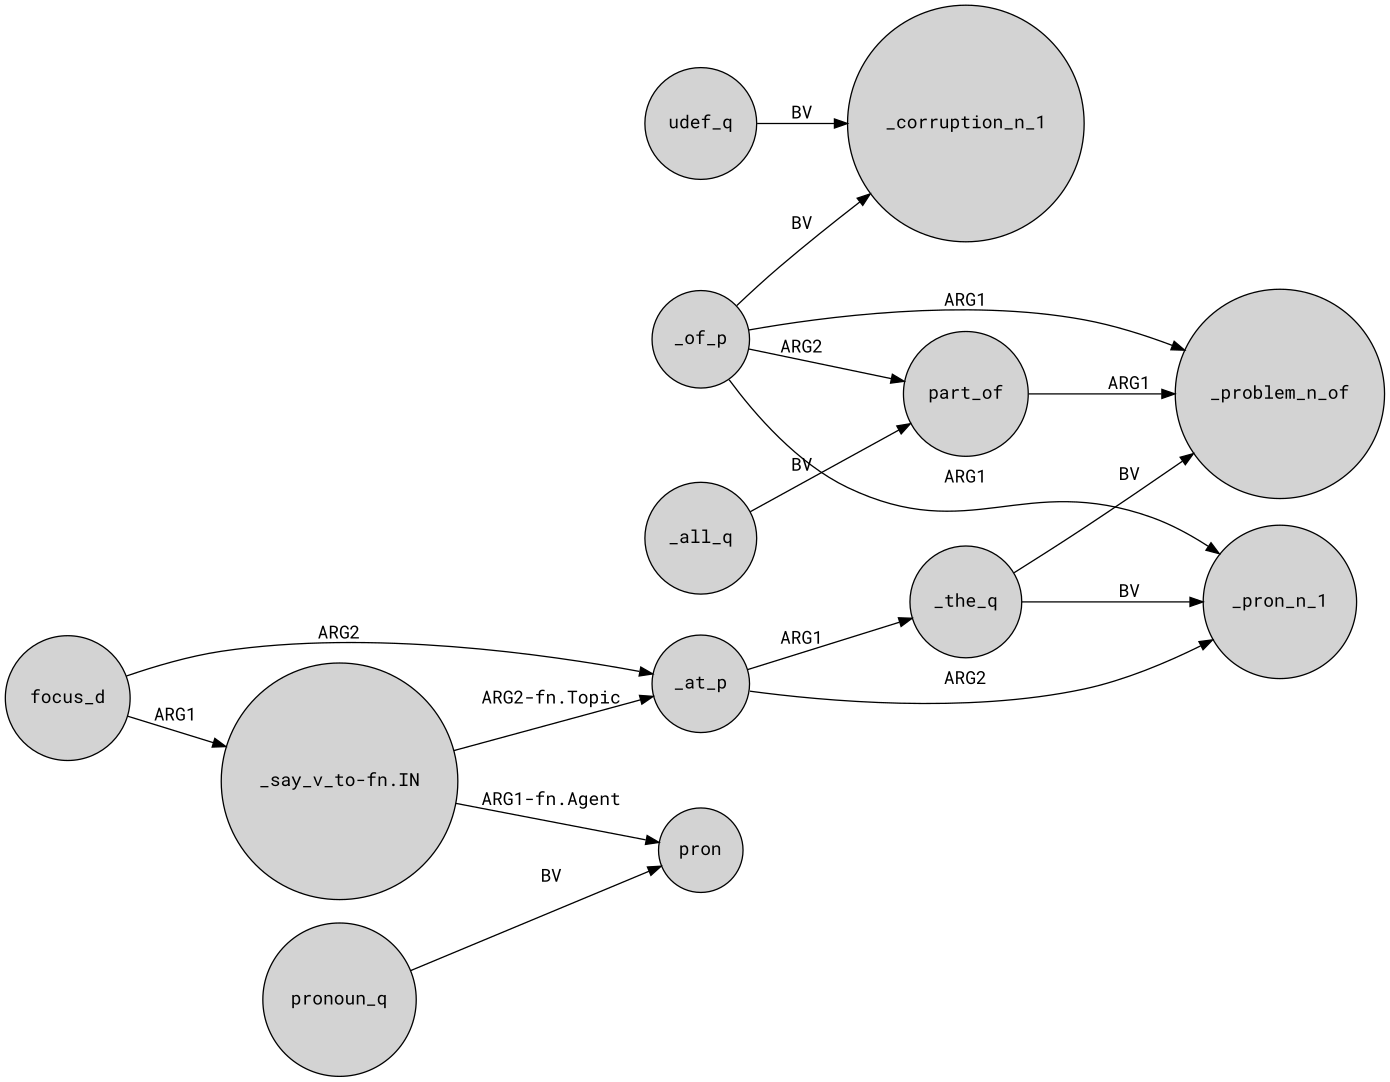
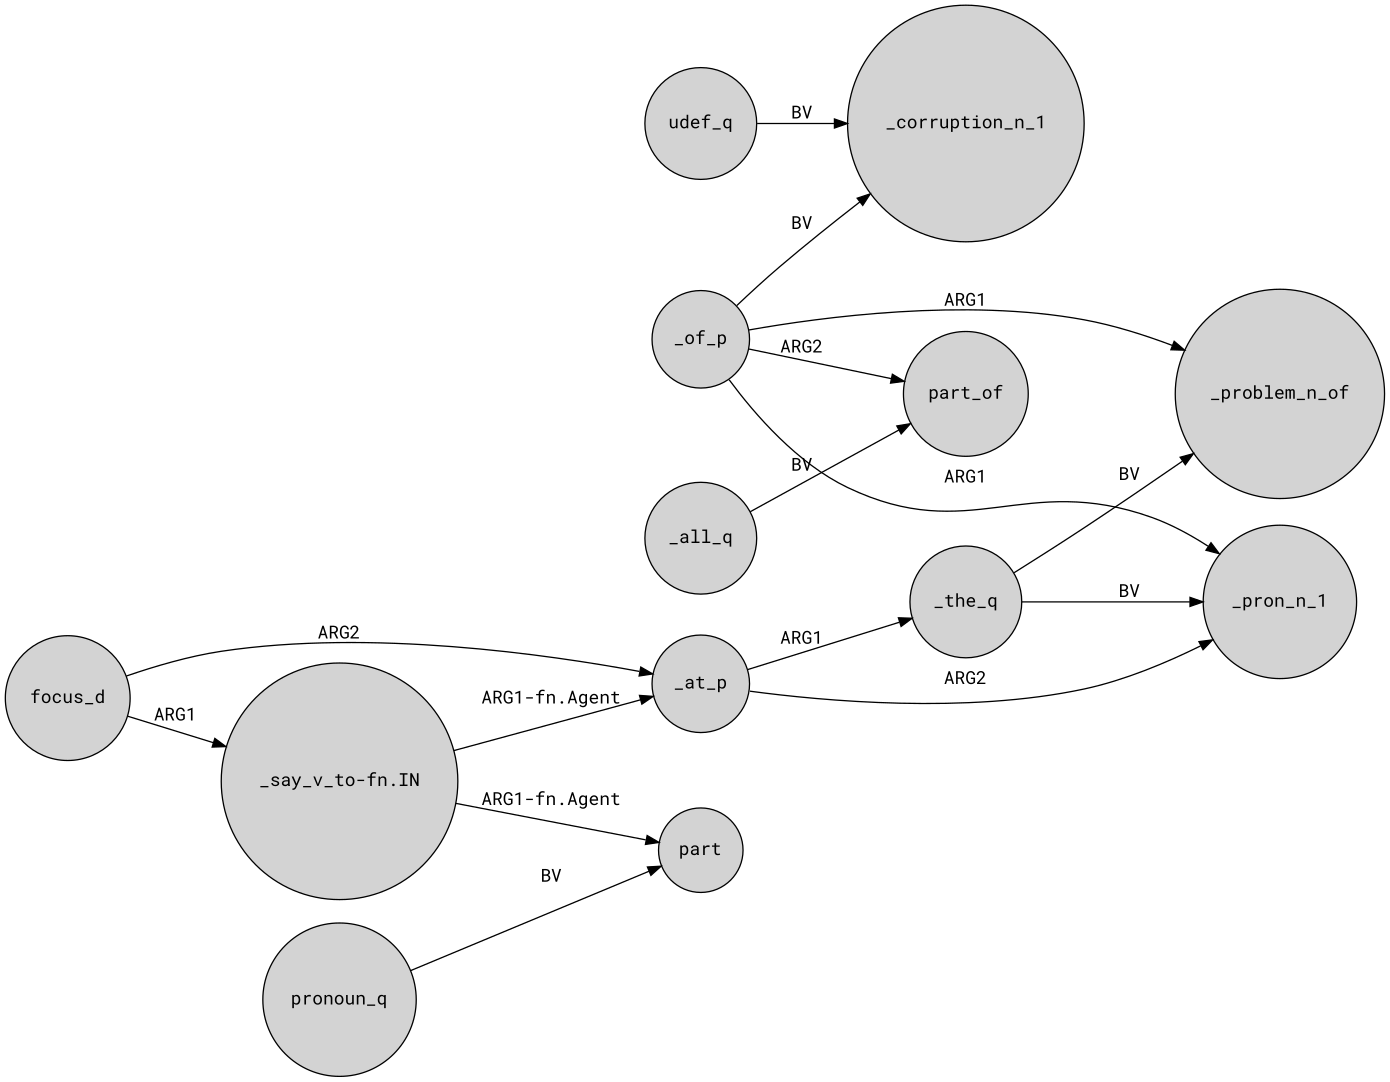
edge "part_of" -> "_problem_n_of": removed, label "ARG1"
edge "_say_v_to-fn.IN" -> "_at_p": label "ARG2-fn.Topic" -> "ARG1-fn.Agent"
node "pron": label "pron" -> "part"
